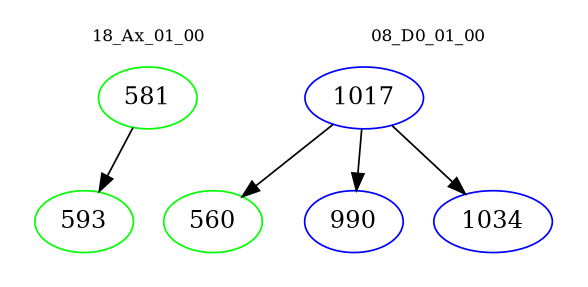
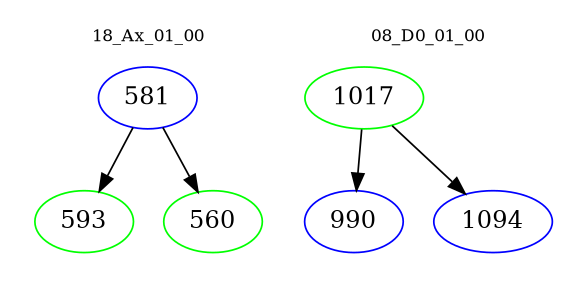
node "581": color green -> blue
node "1017": color blue -> green
edge "1017" -> "560": now "581" -> "560"
node "1034": label "1034" -> "1094"
